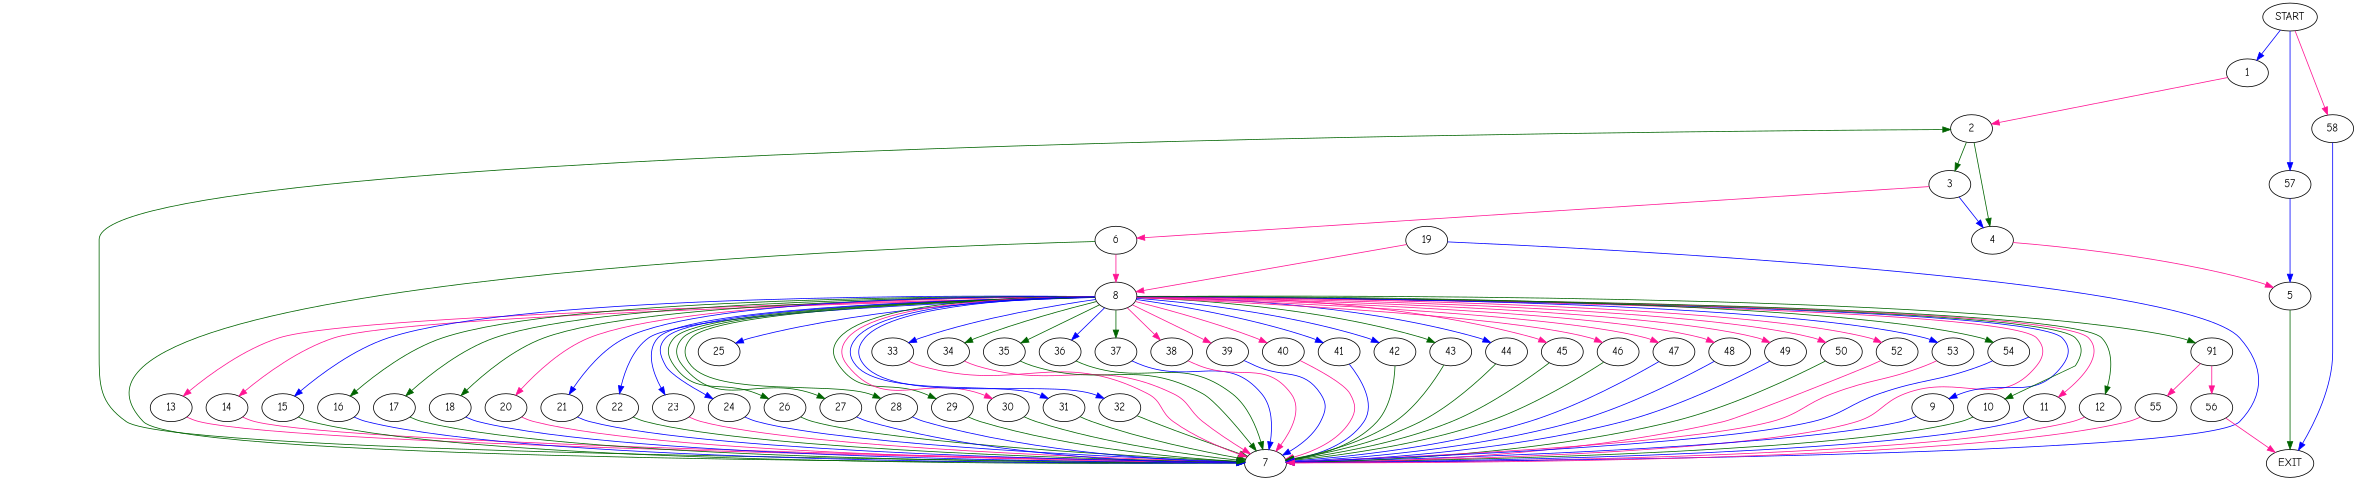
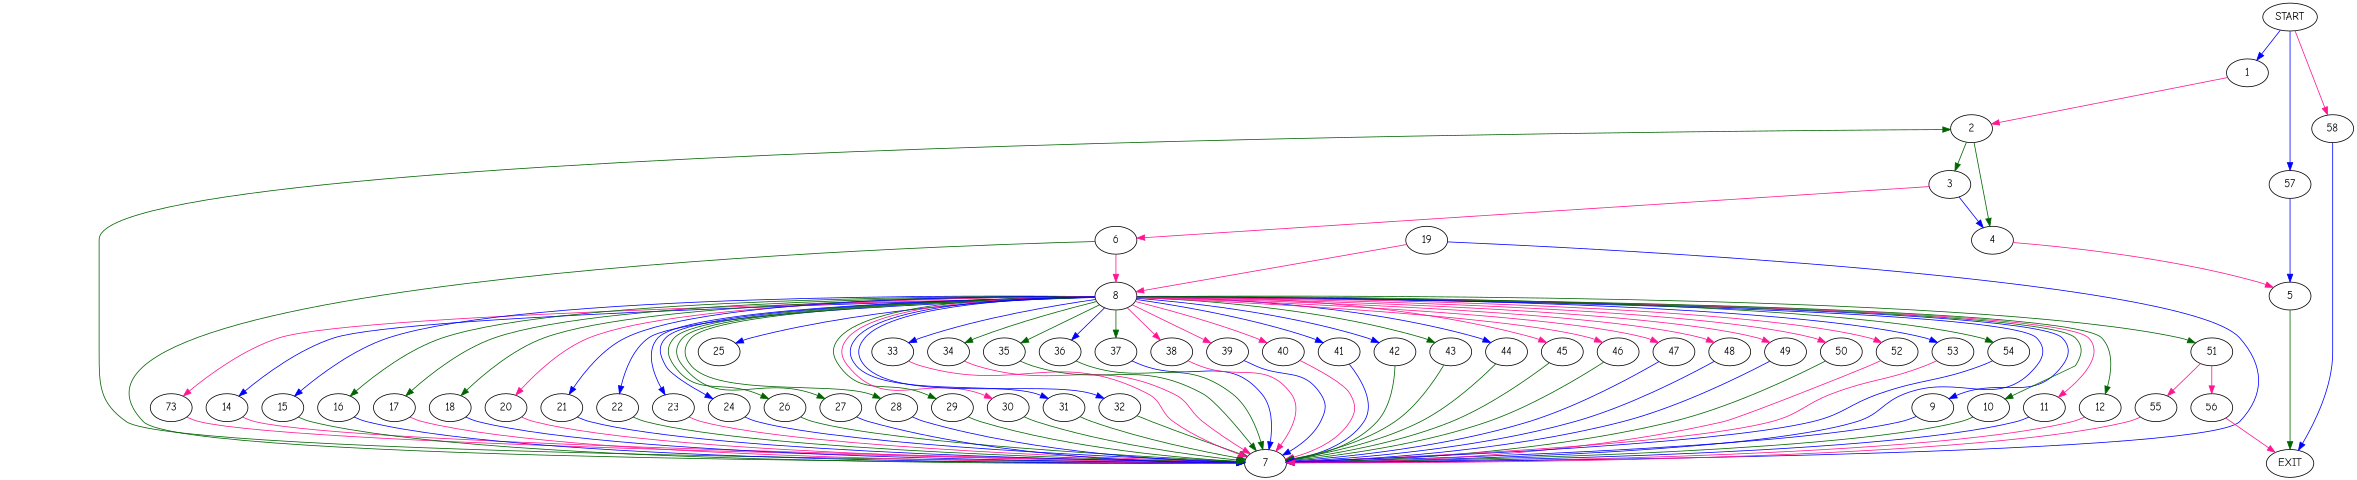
edge "8" -> "14": color deeppink -> blue
edge "8" -> "7": color deeppink -> blue
node "91": label "91" -> "51"
node "13": label "13" -> "73"
edge "17" -> "7": color darkgreen -> deeppink
